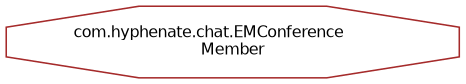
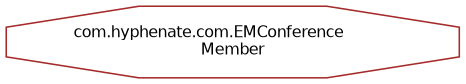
node "com.hyphenate.chat.EMConference Member": label "com.hyphenate.chat.EMConference Member" -> "com.hyphenate.com.EMConference Member"
